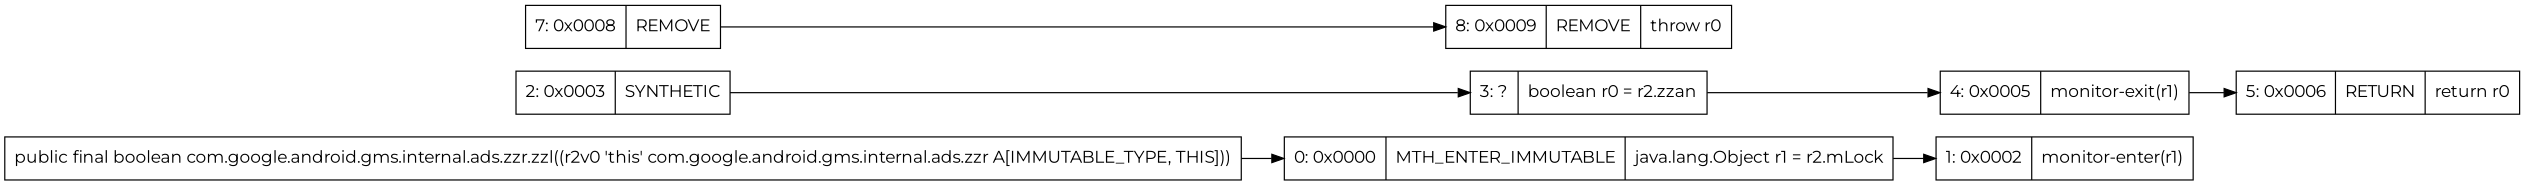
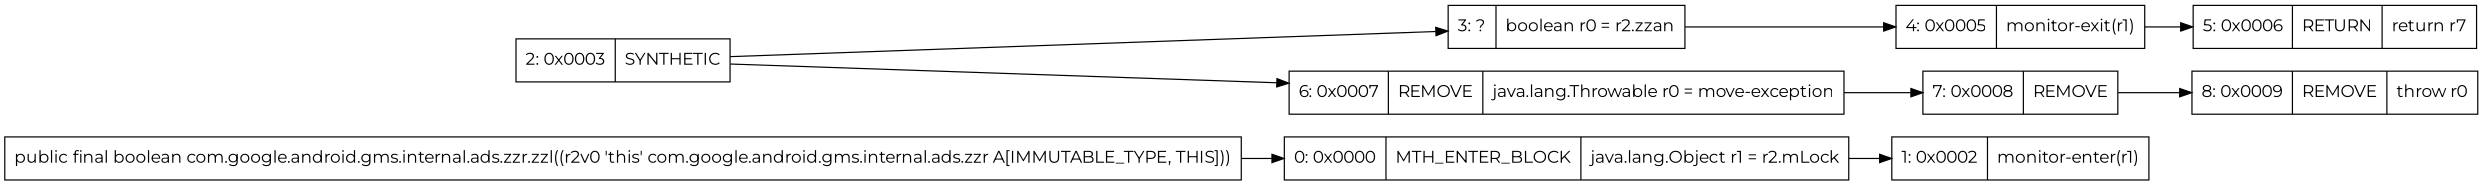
node "5: 0x0006": text "return r0" -> "return r7"
node "6: 0x0007": added
node "0: 0x0000": text "MTH_ENTER_IMMUTABLE" -> "MTH_ENTER_BLOCK"
